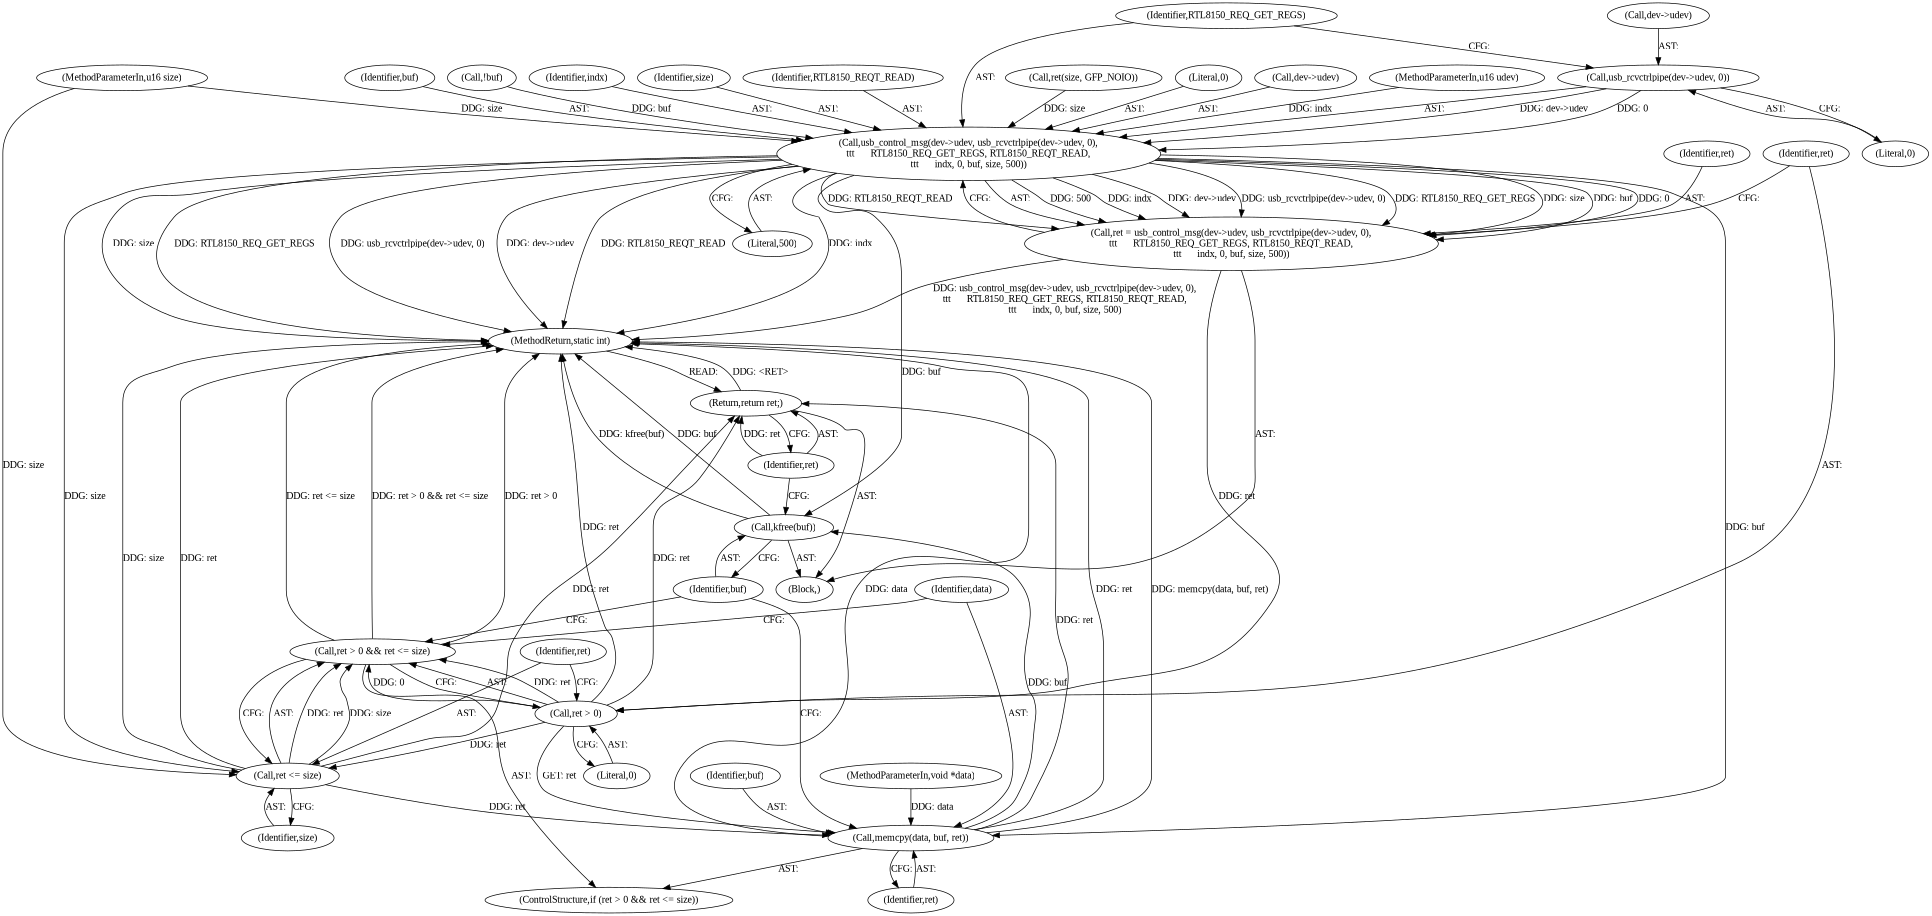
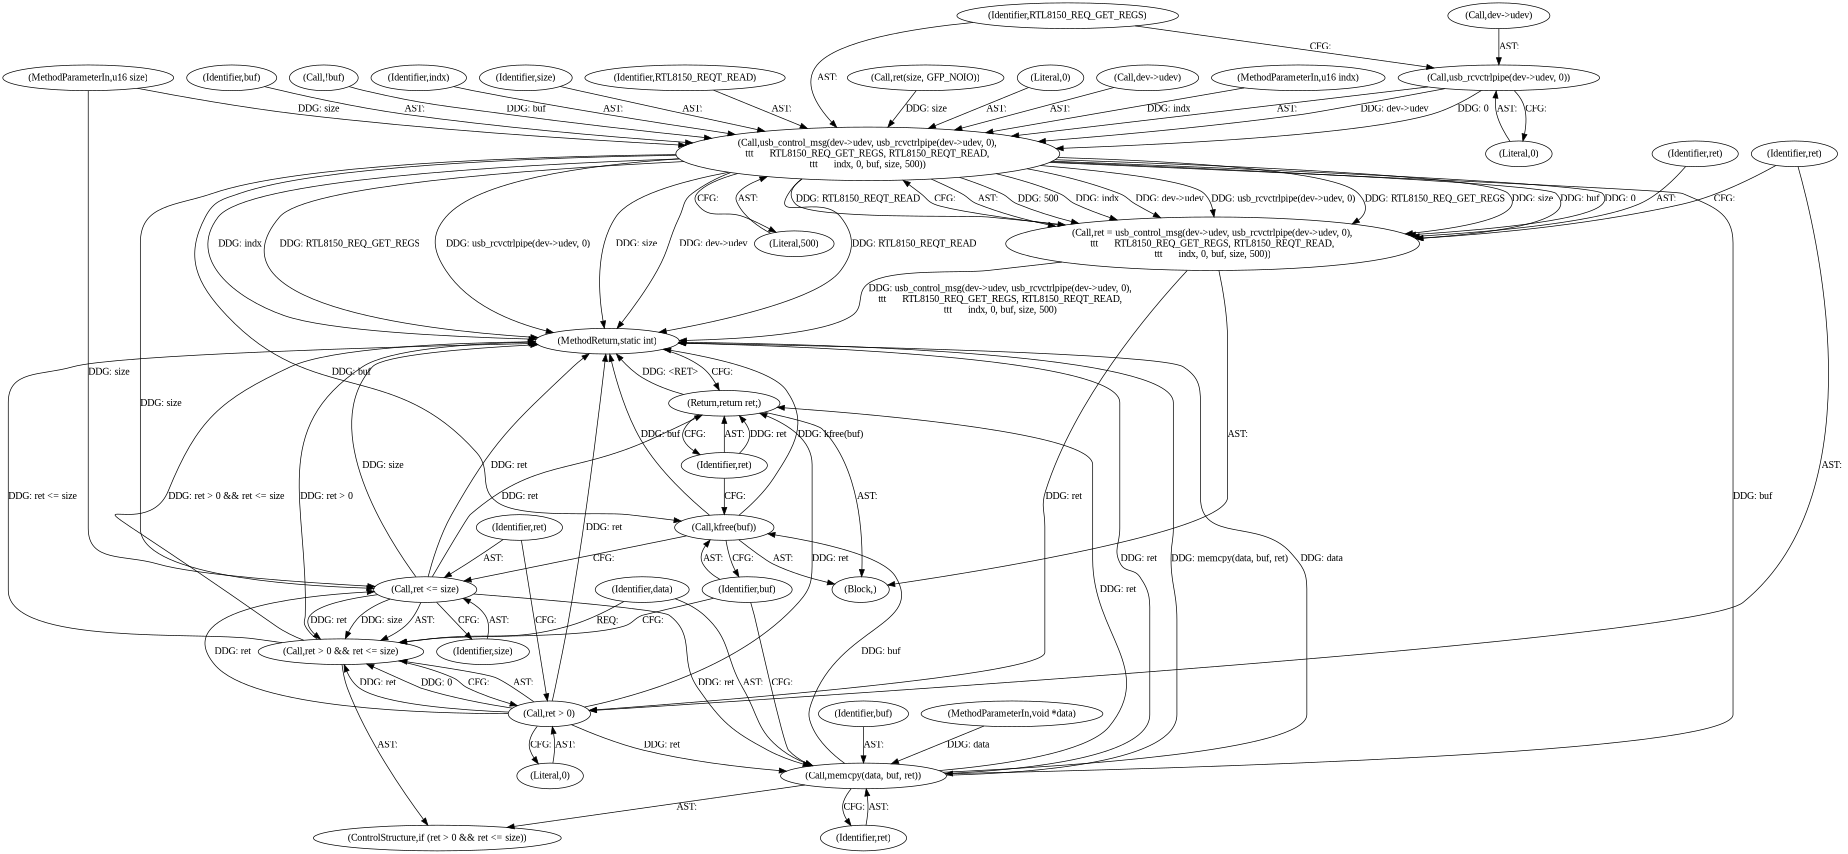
node "(MethodParameterIn,u16 udev)": label "(MethodParameterIn,u16 udev)" -> "(MethodParameterIn,u16 indx)"
edge "(MethodReturn,static int)" -> "(Return,return ret;)": label "READ: " -> "CFG: "
edge "(Identifier,data)" -> "(Call,ret > 0 && ret <= size)": label "CFG: " -> "REQ: "
edge "(Call,ret > 0 && ret <= size)" -> "(Call,ret <= size)": now "(Call,kfree(buf))" -> "(Call,ret <= size)"
edge "(Call,ret > 0)" -> "(Call,memcpy(data, buf, ret))": label "GET: ret" -> "DDG: ret"
